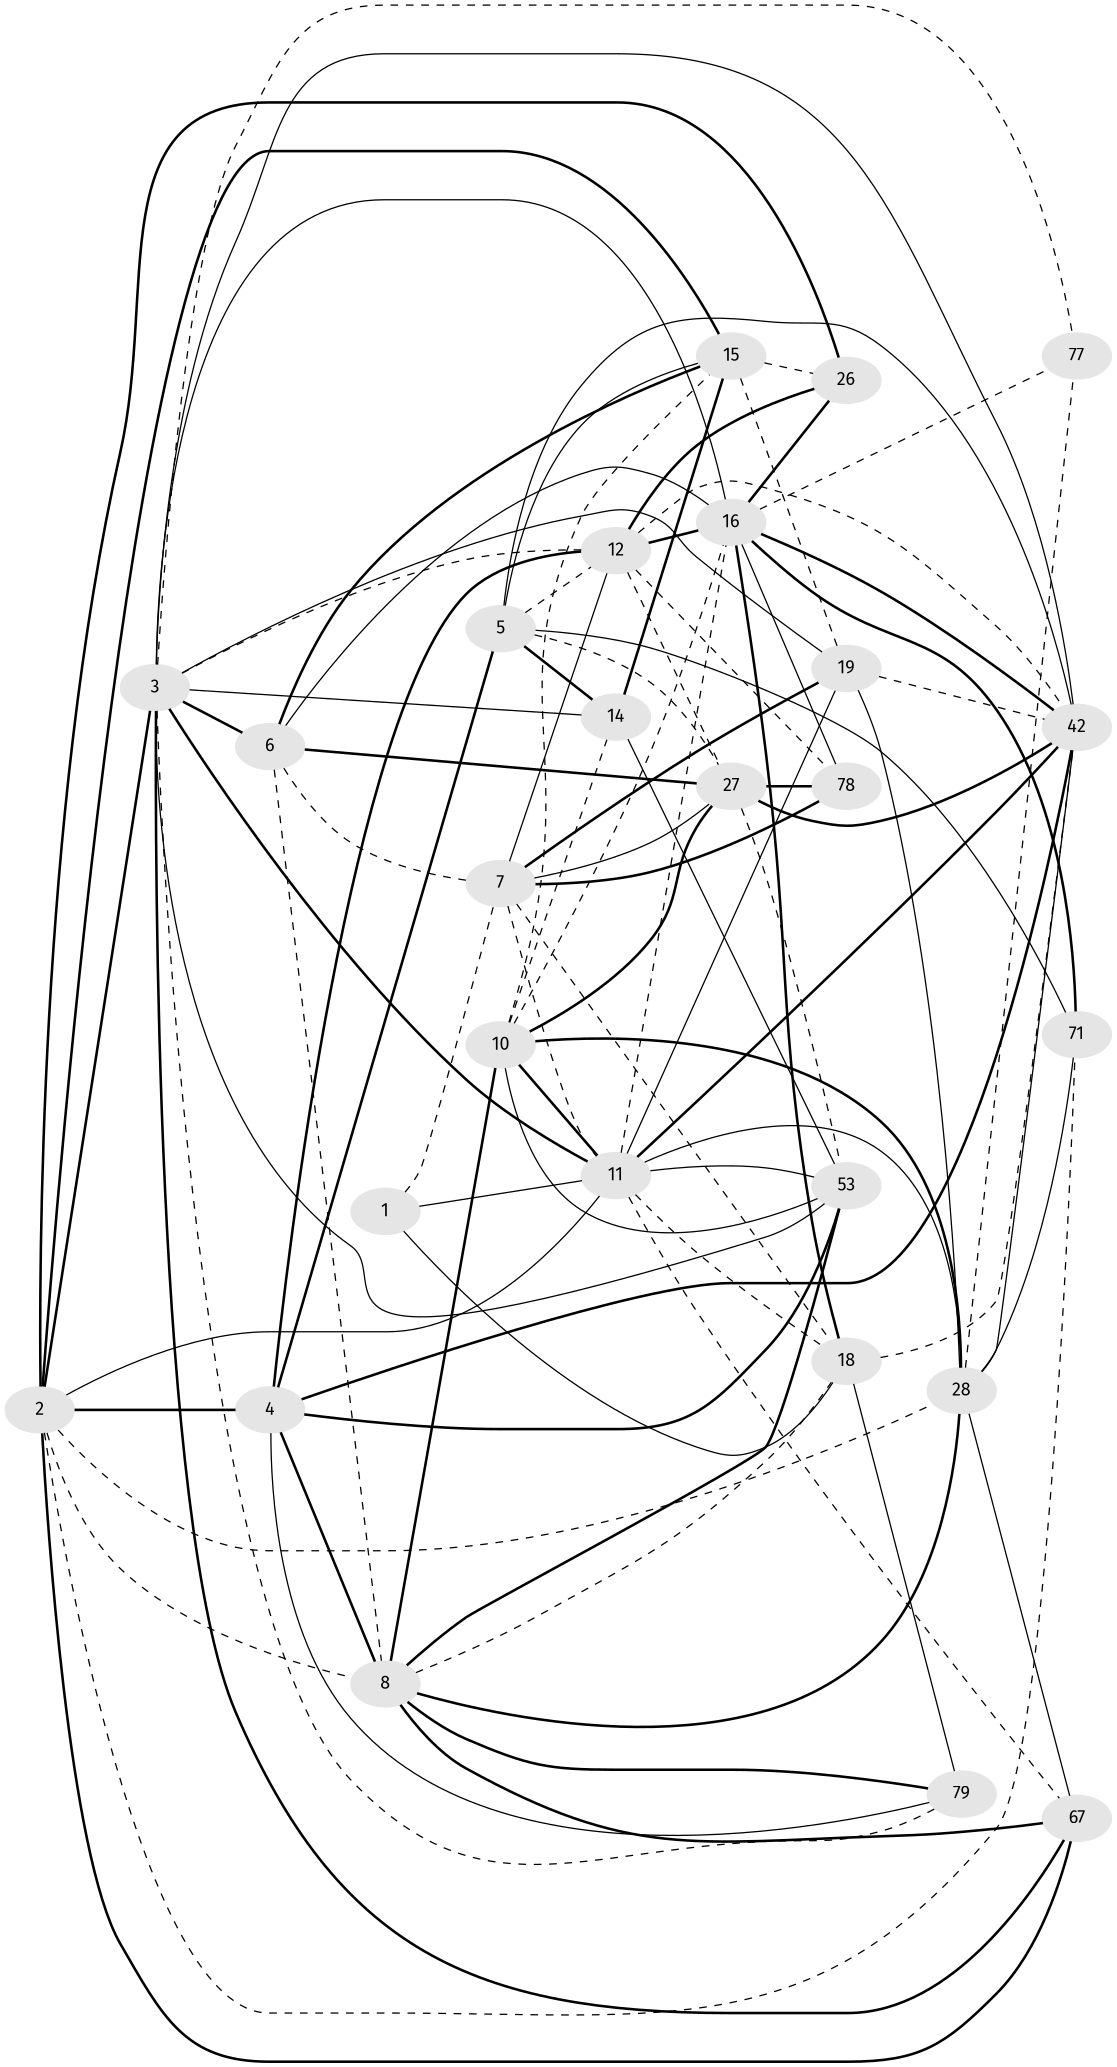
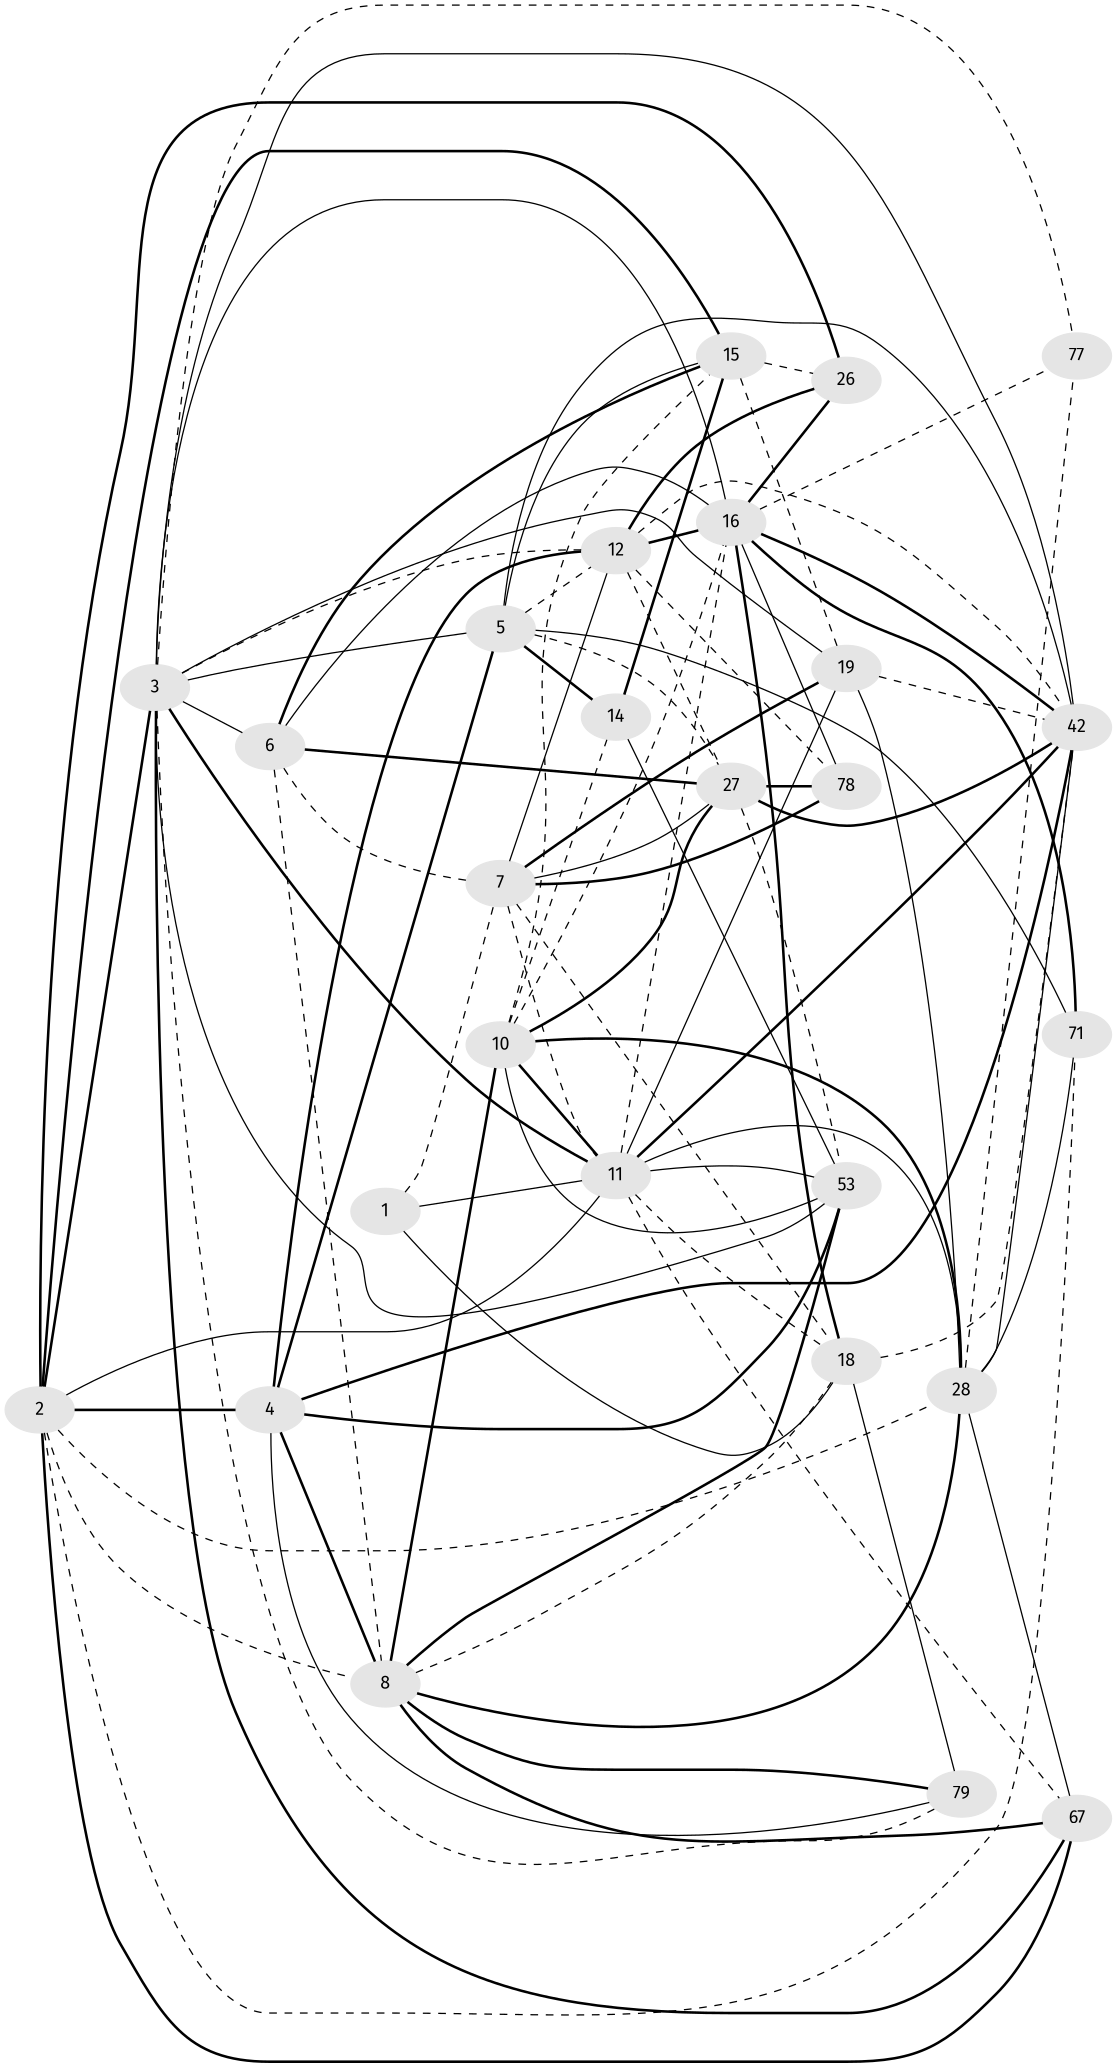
edge "3" -- "14": now "3" -- "5"
edge "3" -- "6": style bold -> solid
